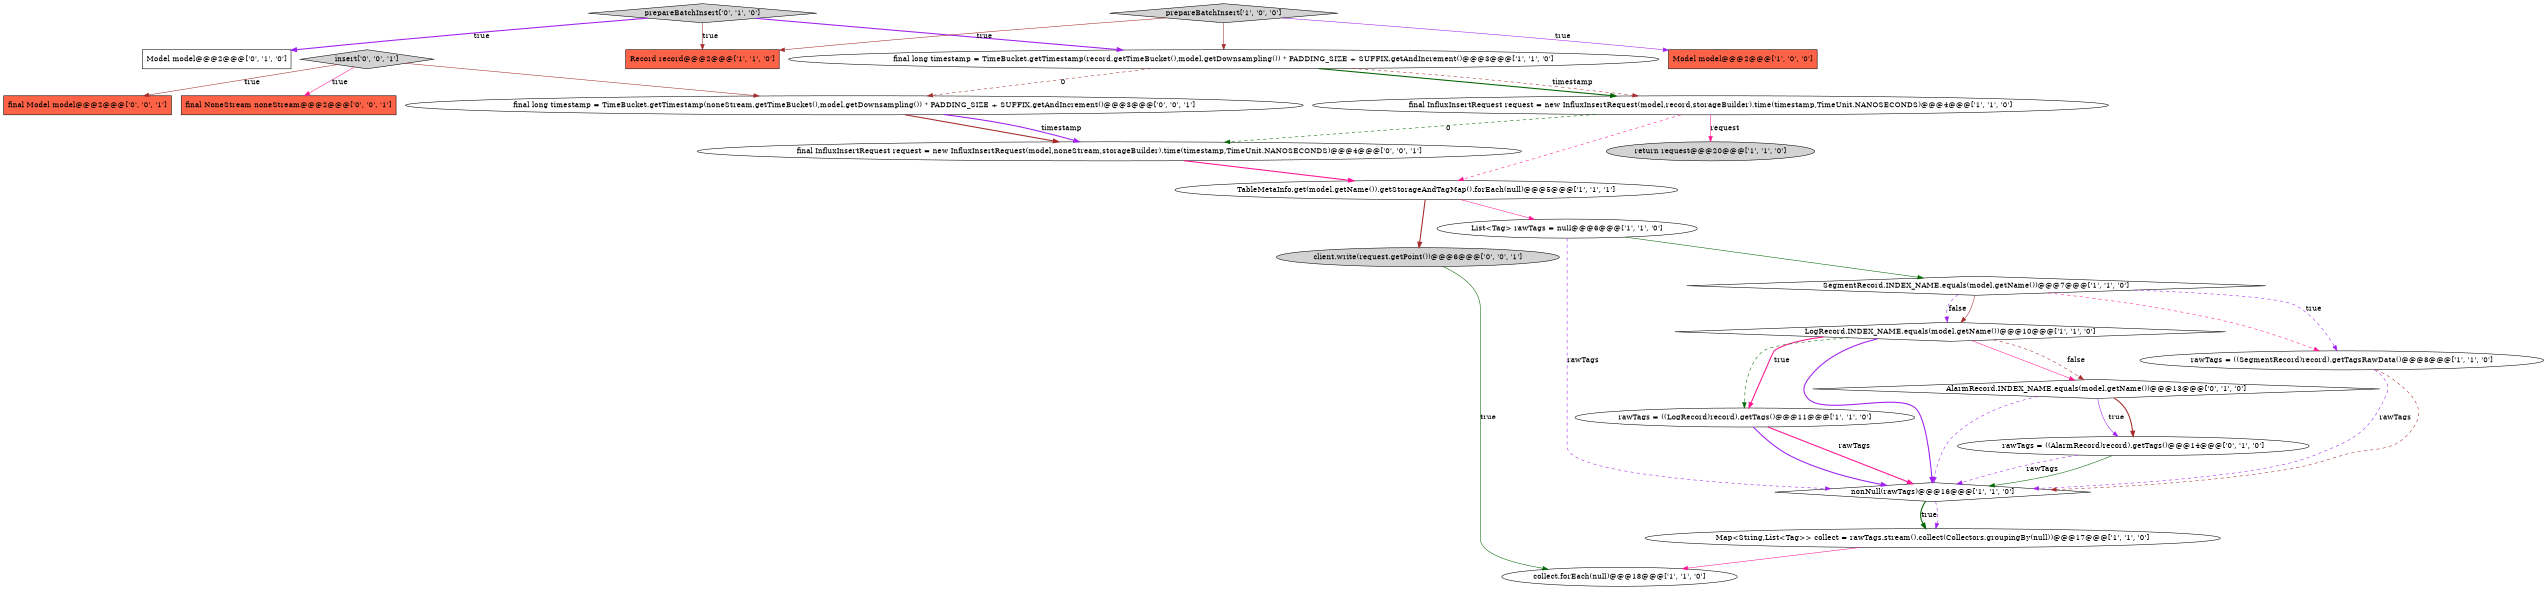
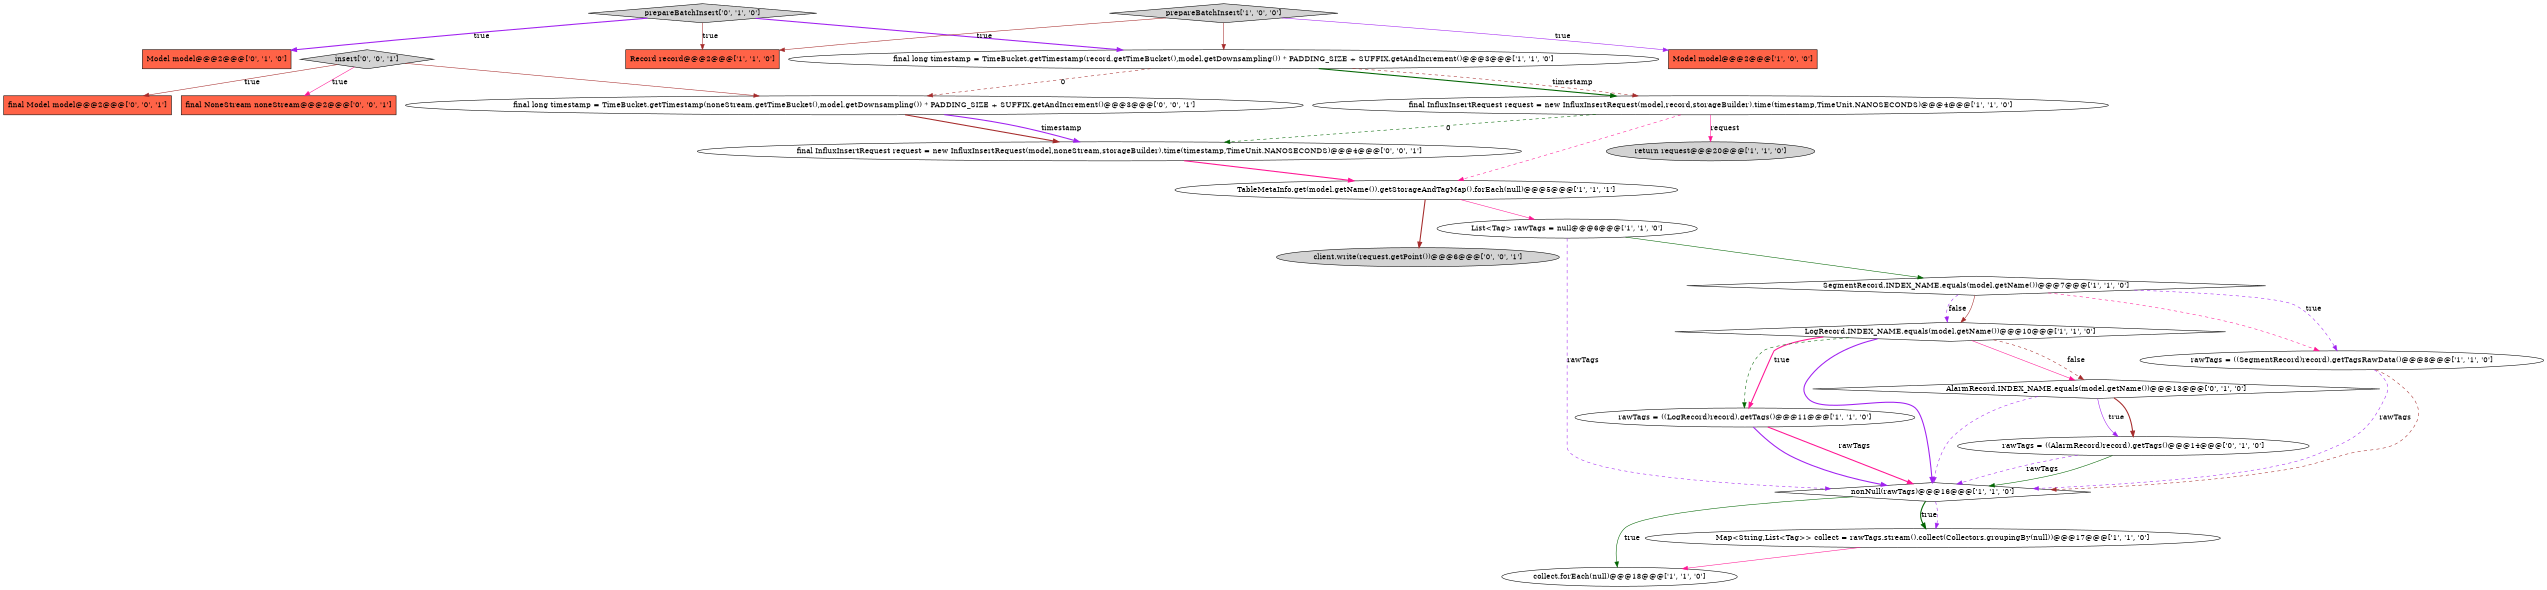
node "Model model@@@2@@@['0', '1', '0']": fillcolor white -> tomato
edge "client.write(request.getPoint())@@@6@@@['0', '0', '1']" -> "collect.forEach(null)@@@18@@@['1', '1', '0']": now "nonNull(rawTags)@@@16@@@['1', '1', '0']" -> "collect.forEach(null)@@@18@@@['1', '1', '0']"
